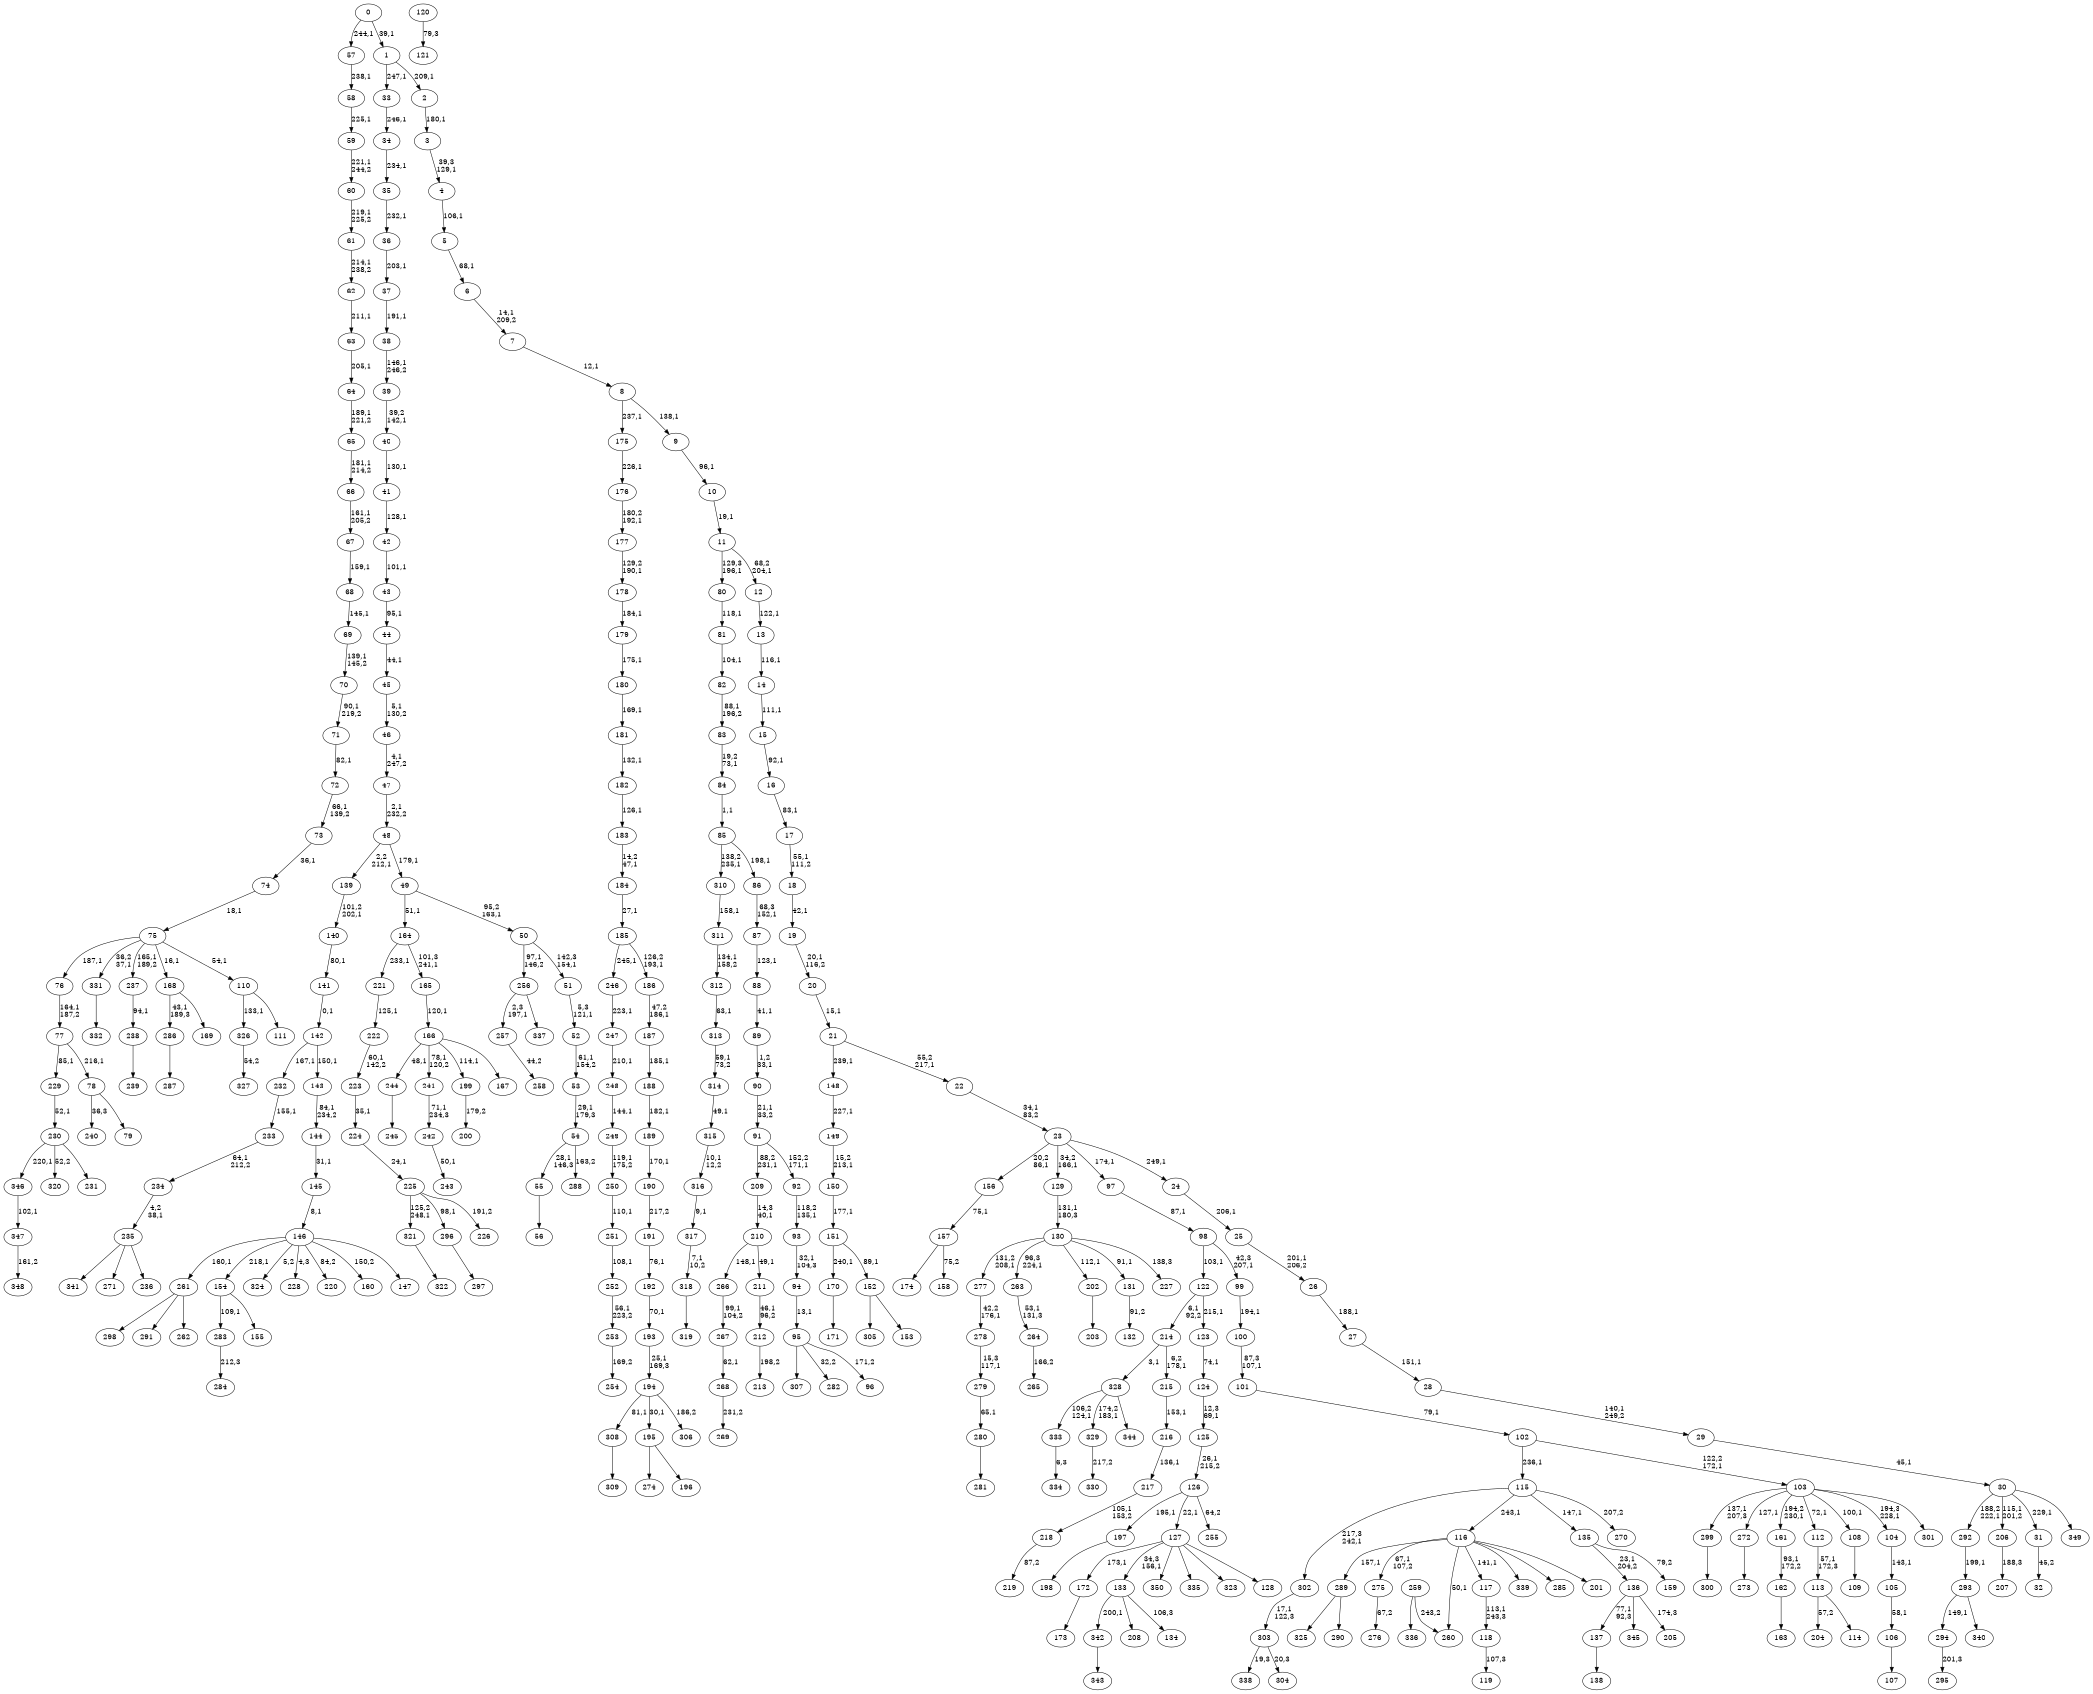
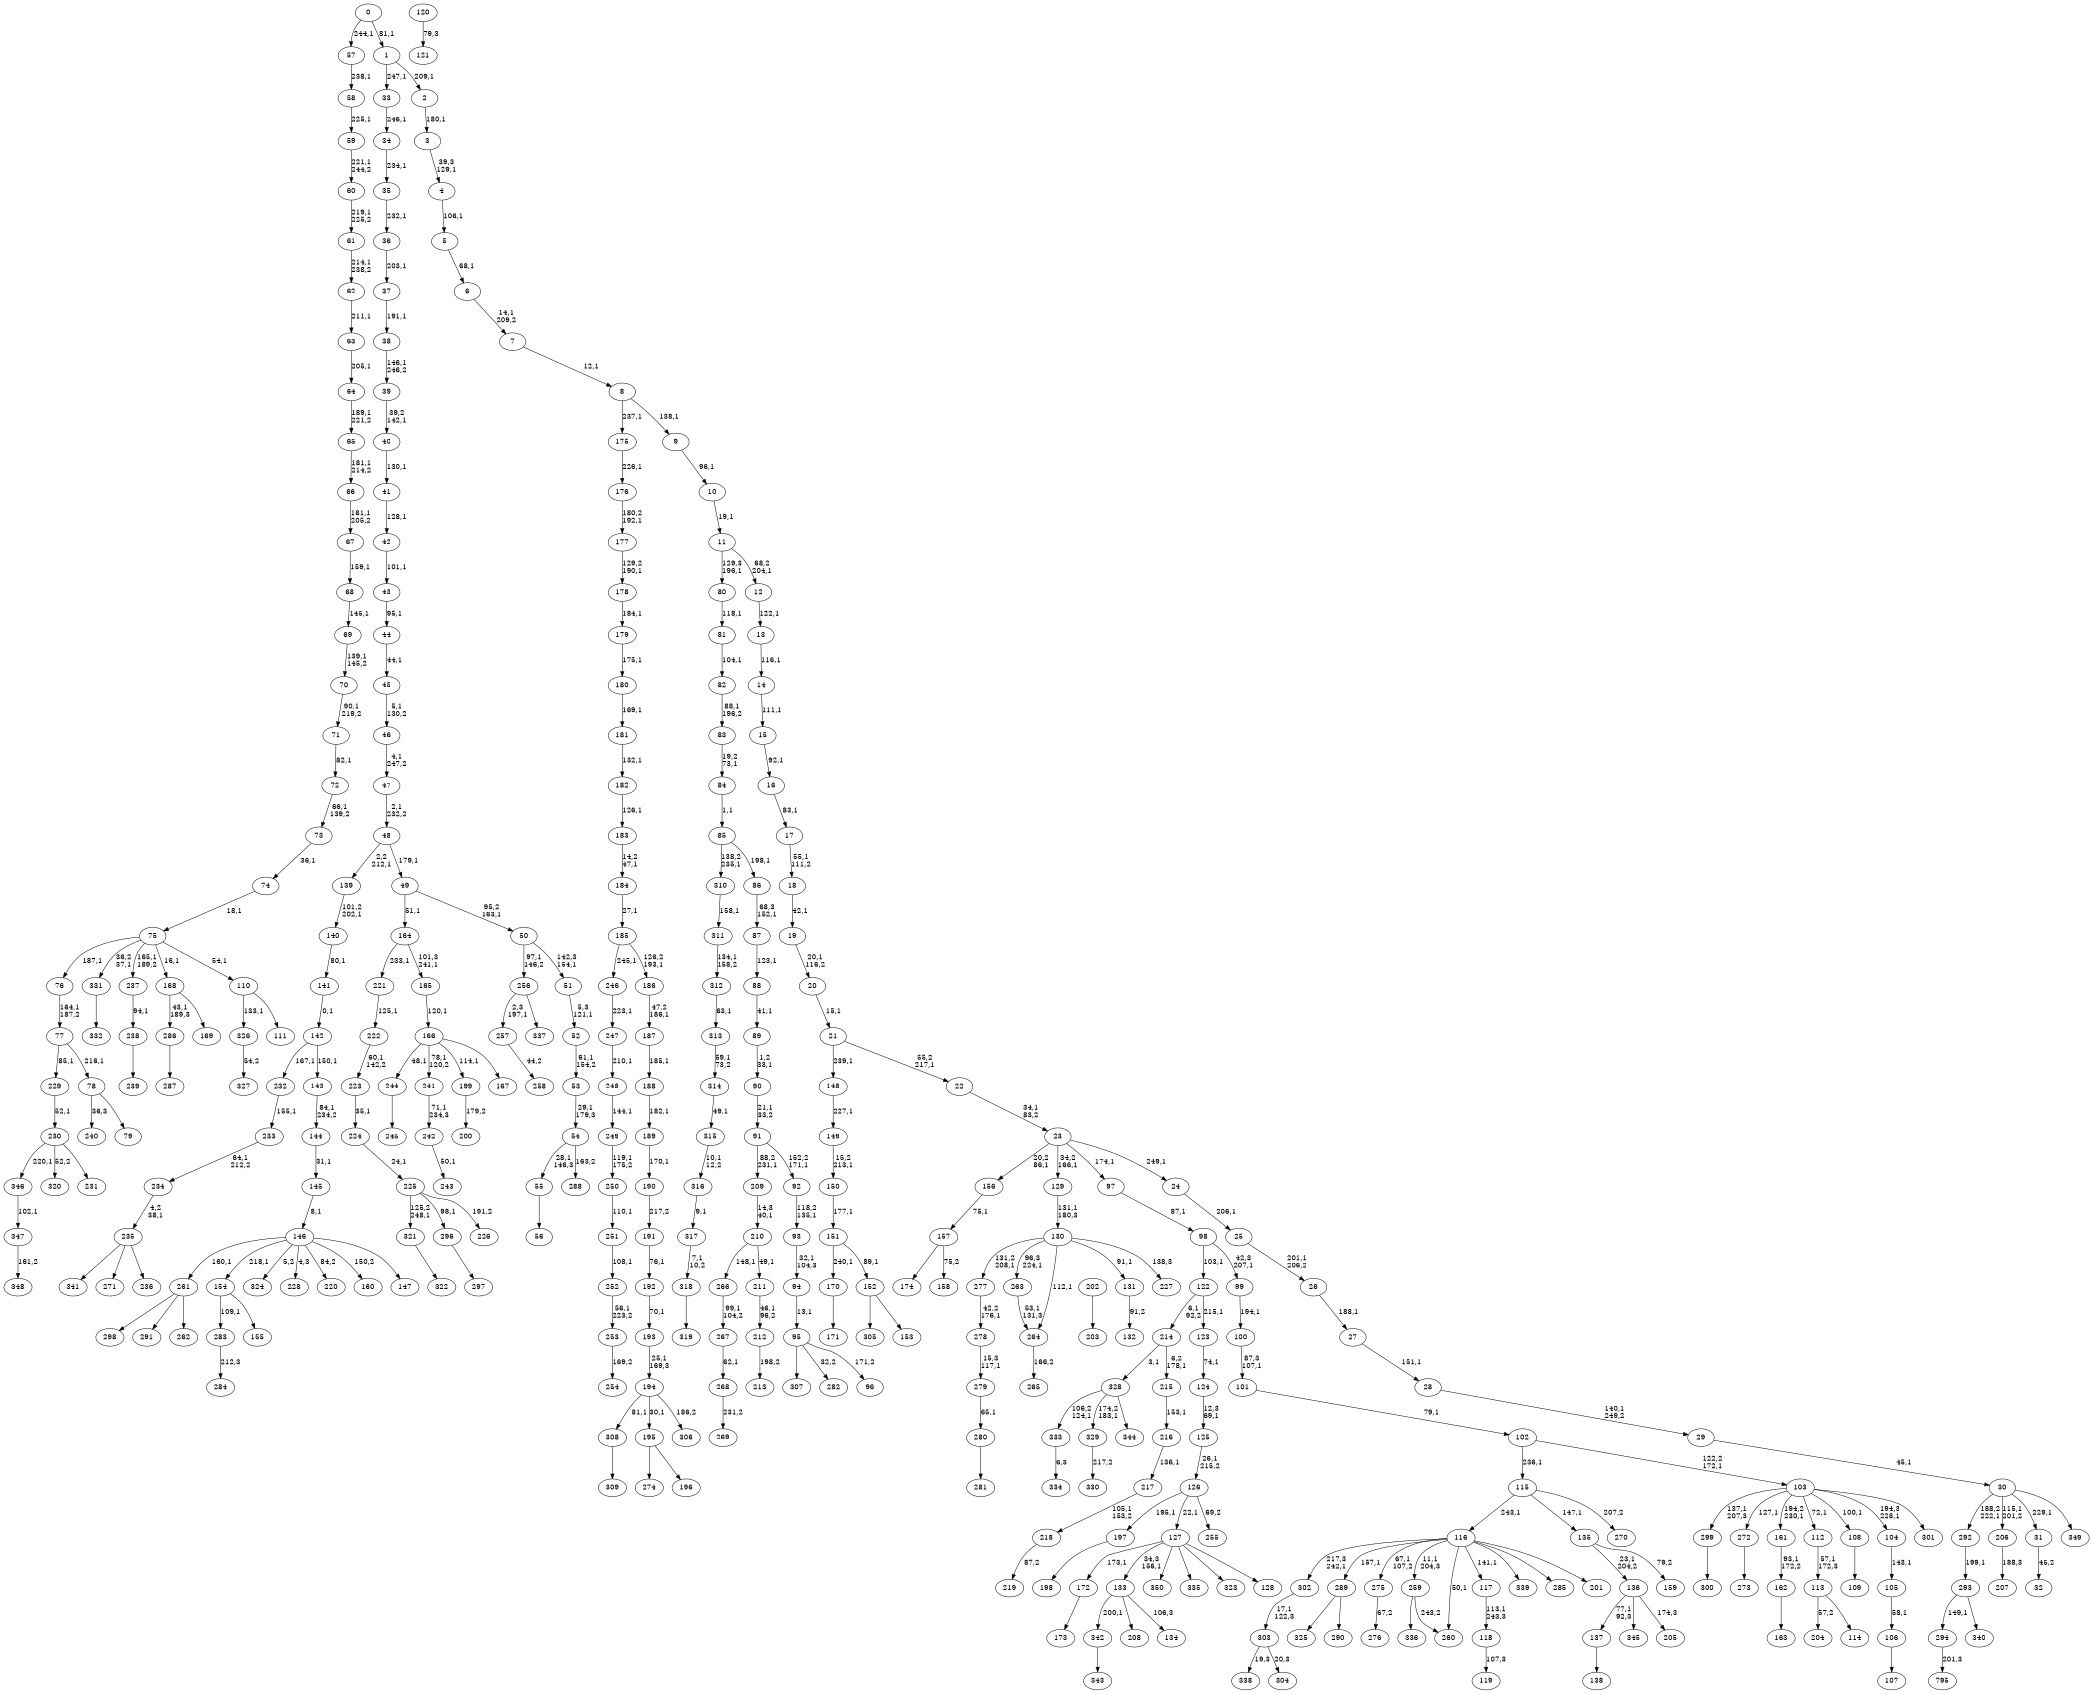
edge "0" -> "1": label "39,1" -> "81,1"
edge "130" -> "202": now "130" -> "264"
edge "115" -> "302": now "116" -> "302"
edge "126" -> "255": label "64,2" -> "69,2"
edge "116" -> "259": added, label "11,1 204,3"
node "295": label "295" -> "795"
